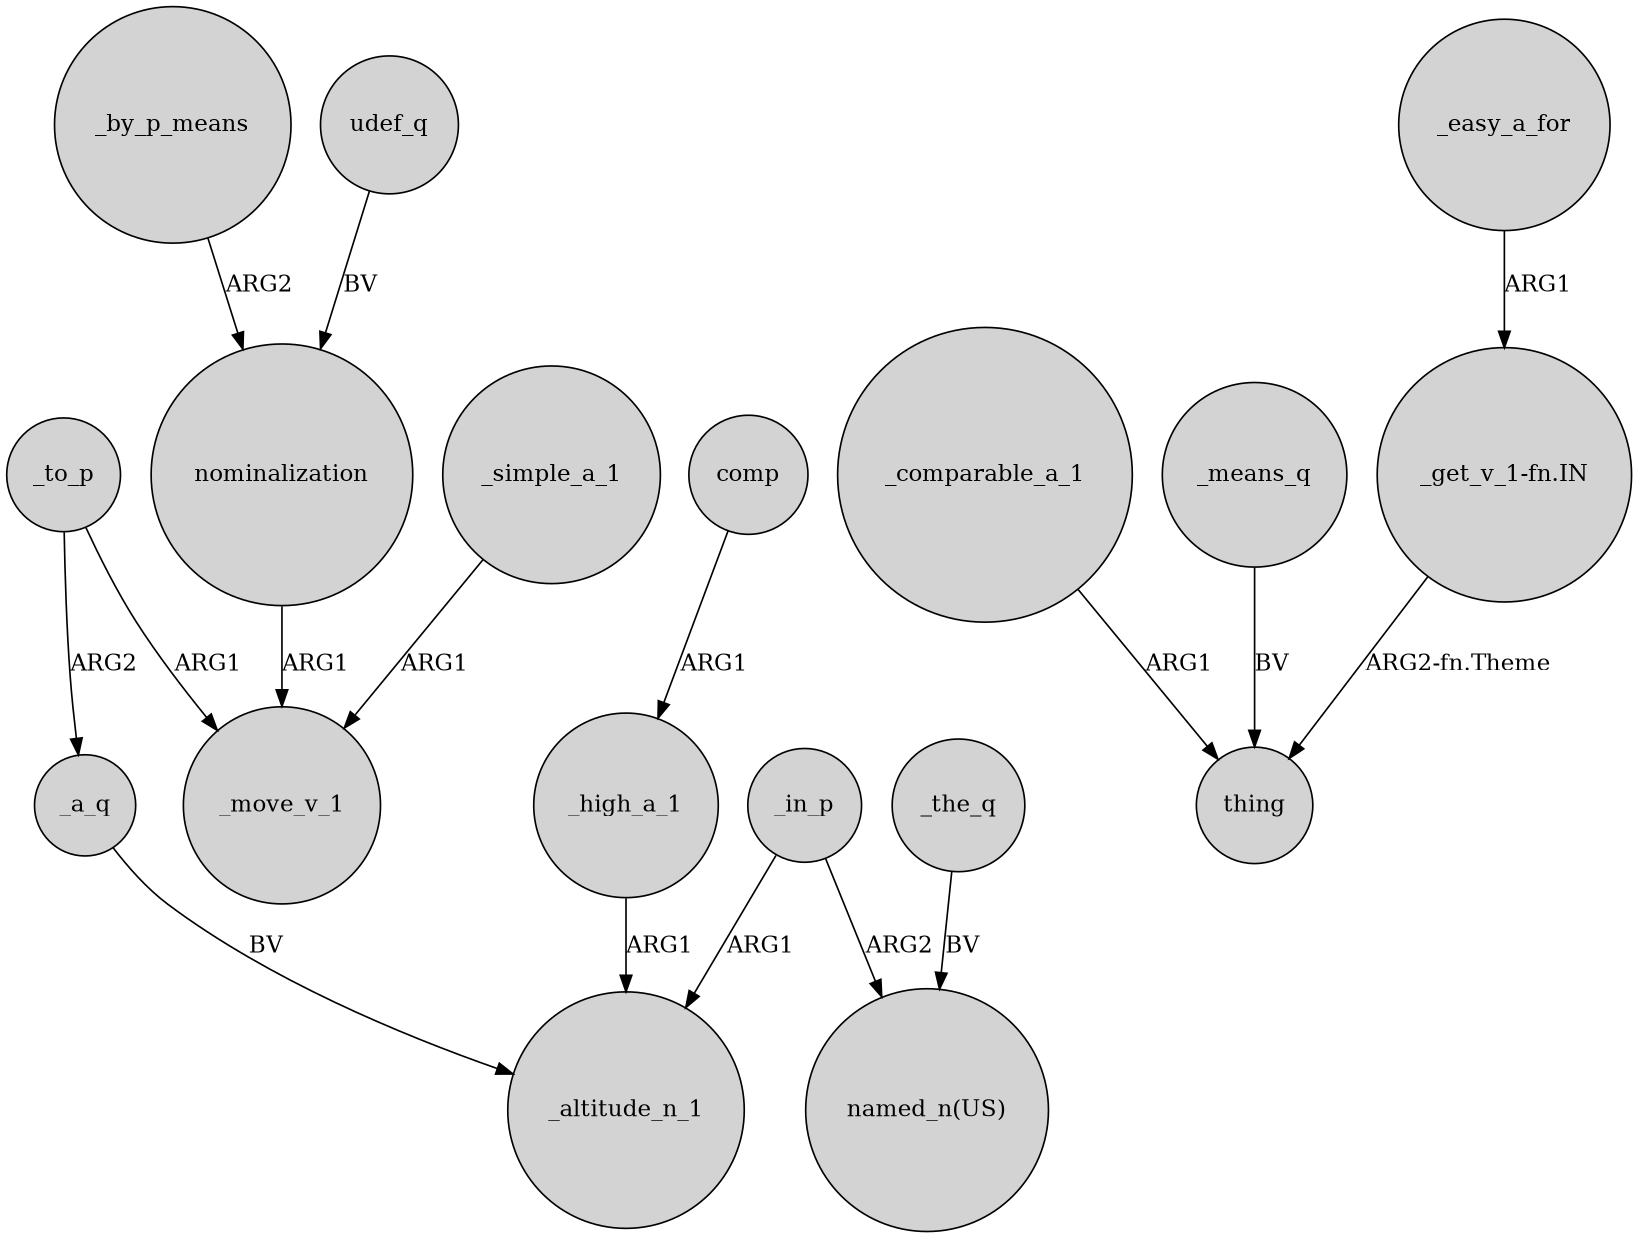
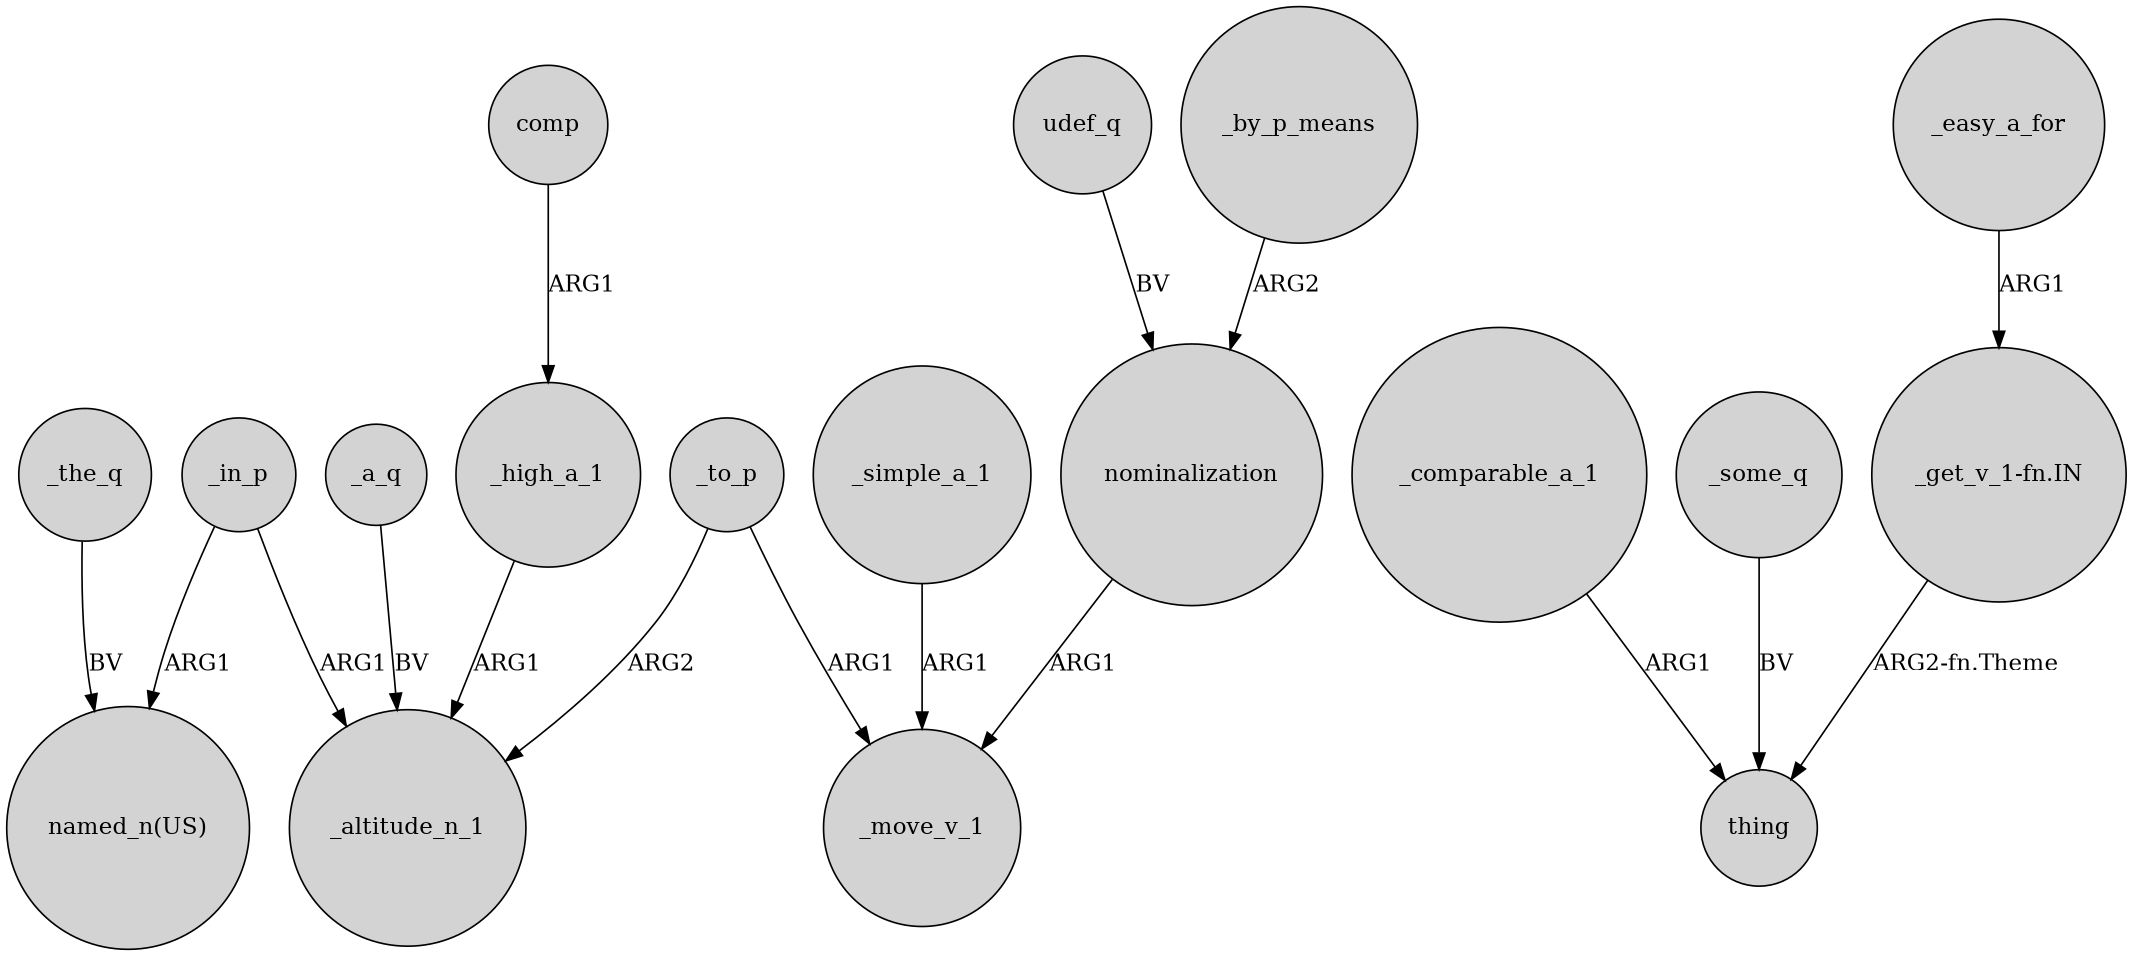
node "_means_q": label "_means_q" -> "_some_q"
edge "_to_p" -> "_a_q": now "_to_p" -> "_altitude_n_1"
edge "_in_p" -> "named_n(US)": label "ARG2" -> "ARG1"
